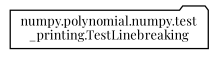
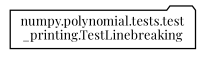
node "numpy.polynomial.numpy.test _printing.TestLinebreaking": label "numpy.polynomial.numpy.test _printing.TestLinebreaking" -> "numpy.polynomial.tests.test _printing.TestLinebreaking"
